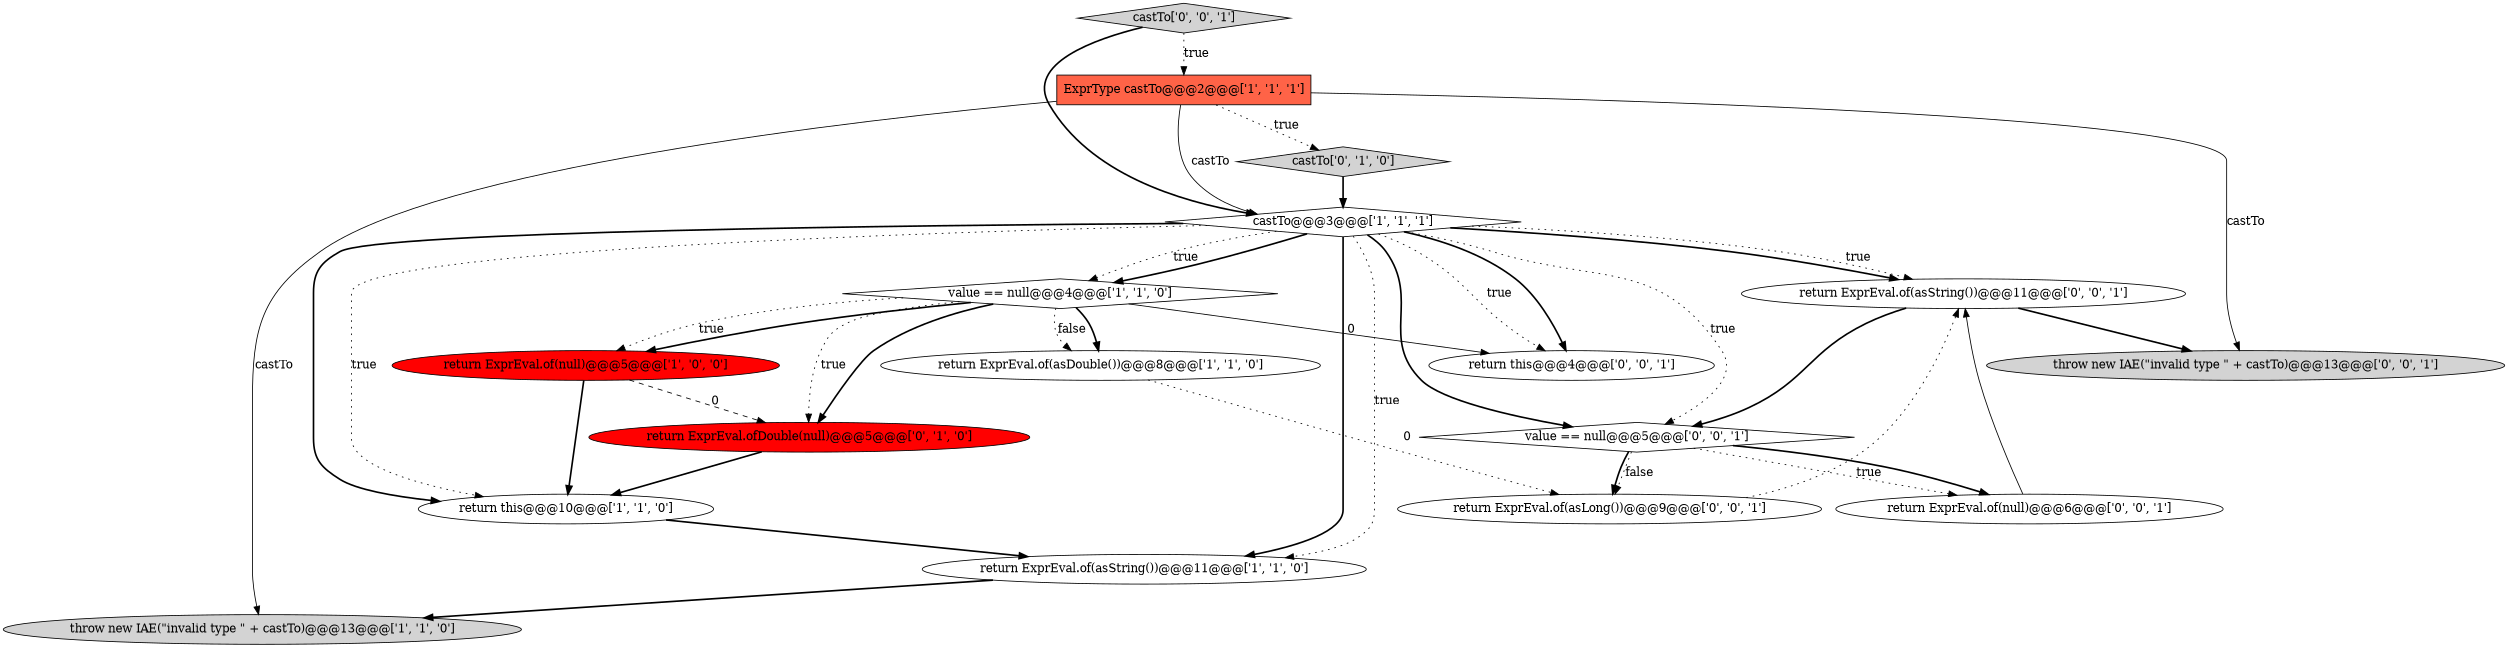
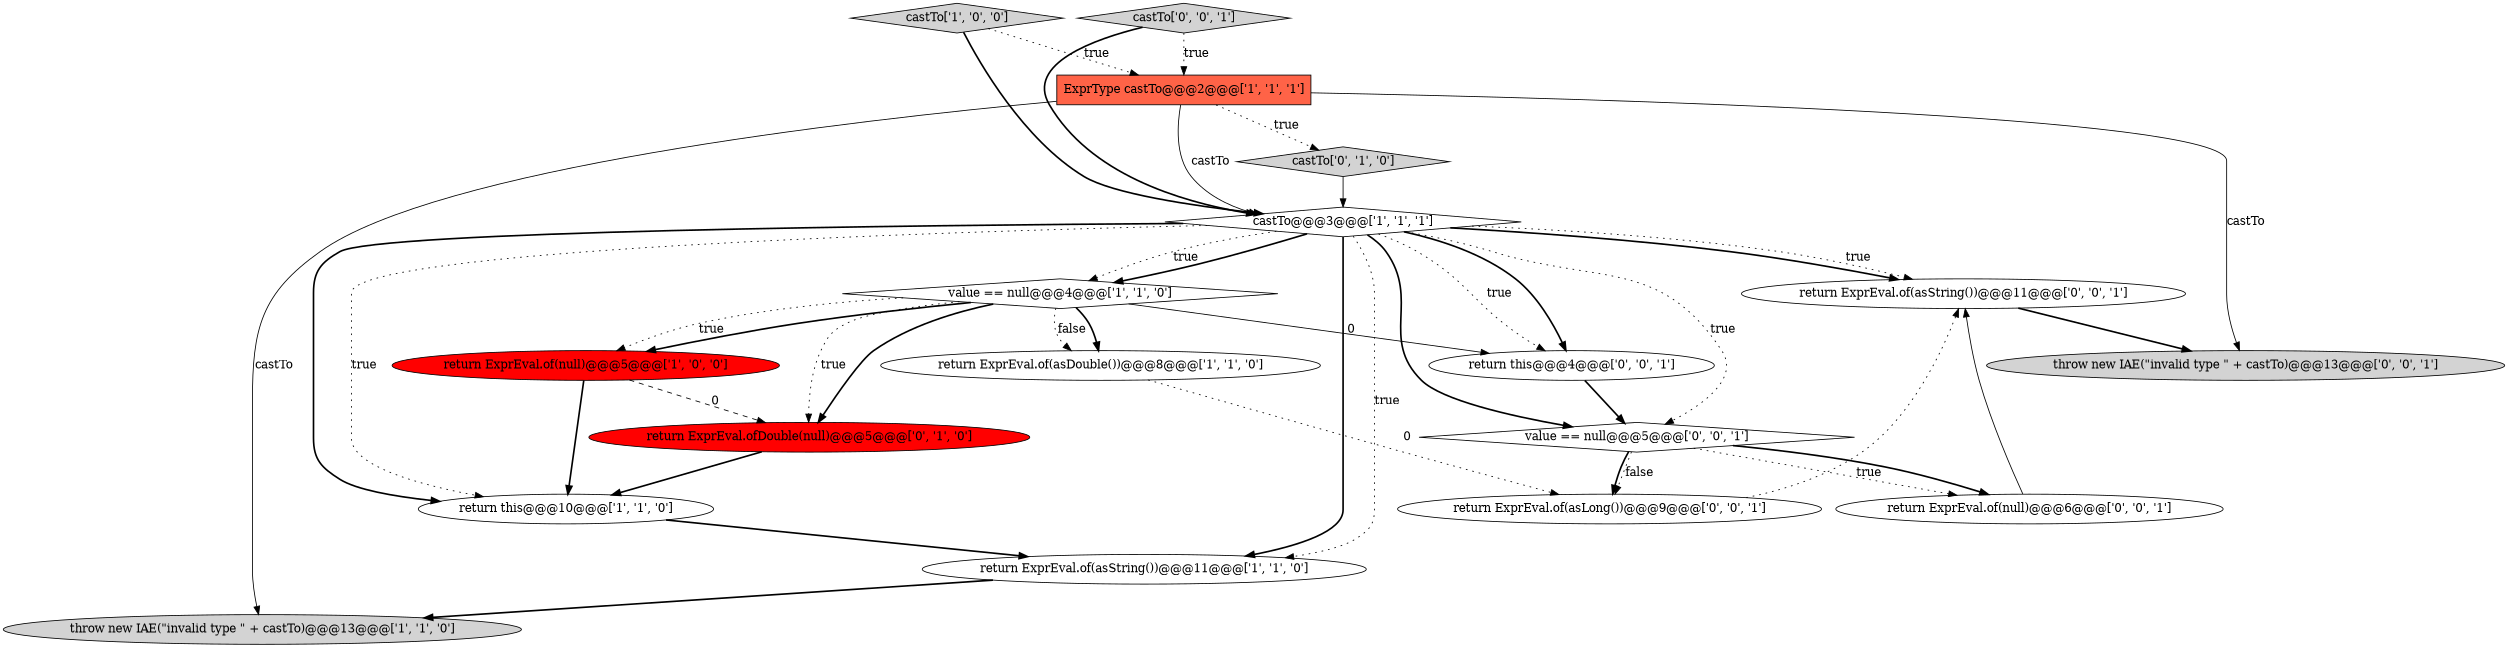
node "castTo['1', '0', '0']": added
edge "castTo['0', '1', '0']" -> "castTo@@@3@@@['1', '1', '1']": style bold -> solid
edge "return ExprEval.of(asString())@@@11@@@['0', '0', '1']" -> "value == null@@@5@@@['0', '0', '1']": now "return this@@@4@@@['0', '0', '1']" -> "value == null@@@5@@@['0', '0', '1']"
